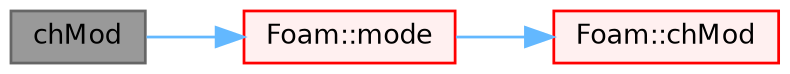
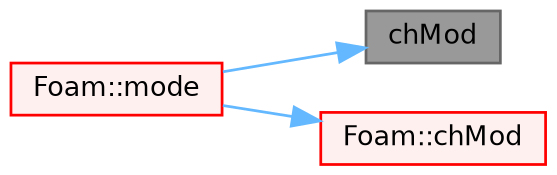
edge "chMod" -> "Foam::mode": reversed
